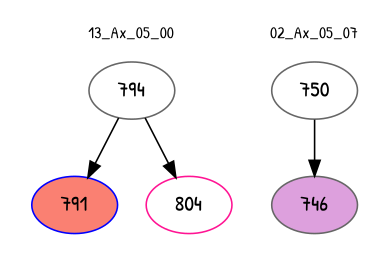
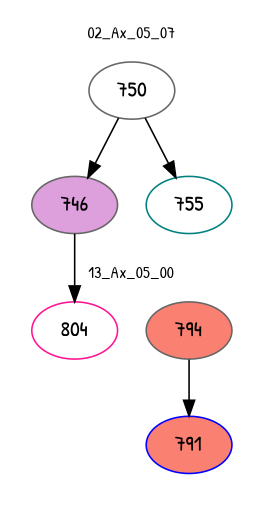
node "794": fillcolor white -> salmon
edge "794" -> "804": now "746" -> "804"
node "755": added
